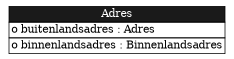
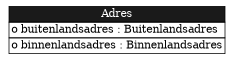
node "Adres": text "o buitenlandsadres : Adres" -> "o buitenlandsadres : Buitenlandsadres"
